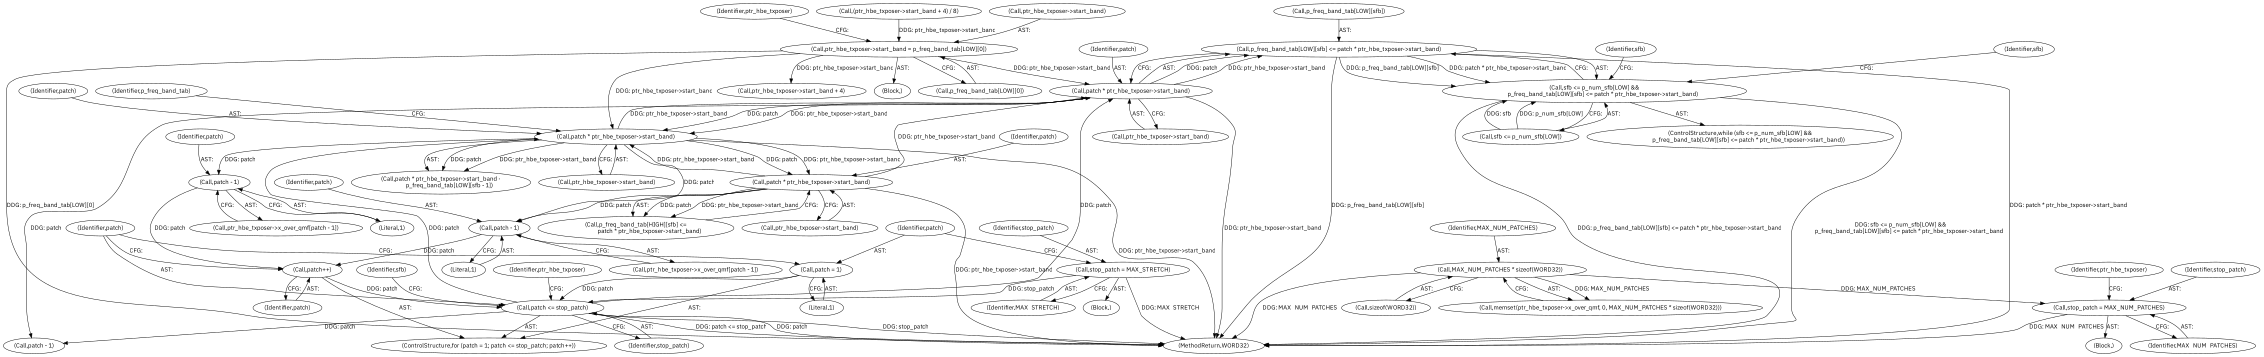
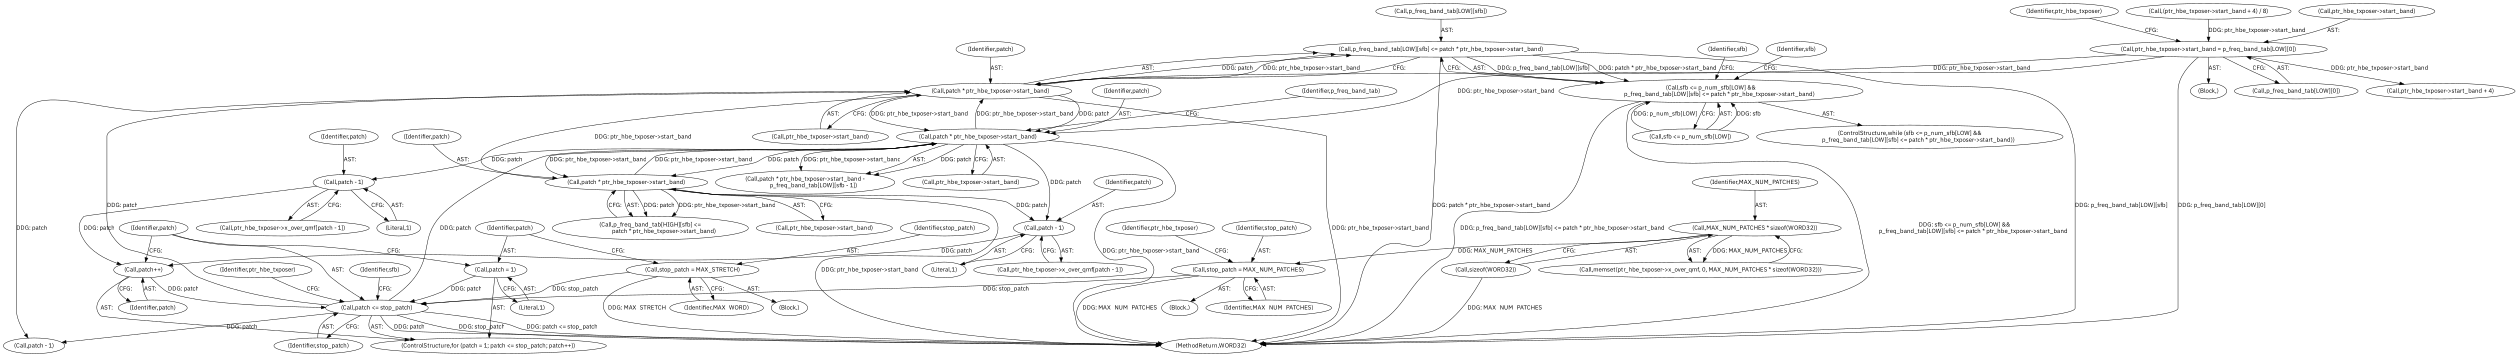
edge "(Call,MAX_NUM_PATCHES * sizeof(WORD32))" -> "(MethodReturn,WORD32)": now "(Call,sizeof(WORD32))" -> "(MethodReturn,WORD32)"
edge "(Call,stop_patch = MAX_NUM_PATCHES)" -> "(Call,patch <= stop_patch)": added, label "DDG: stop_patch"
node "(Identifier,MAX_STRETCH)": label "(Identifier,MAX_STRETCH)" -> "(Identifier,MAX_WORD)"
